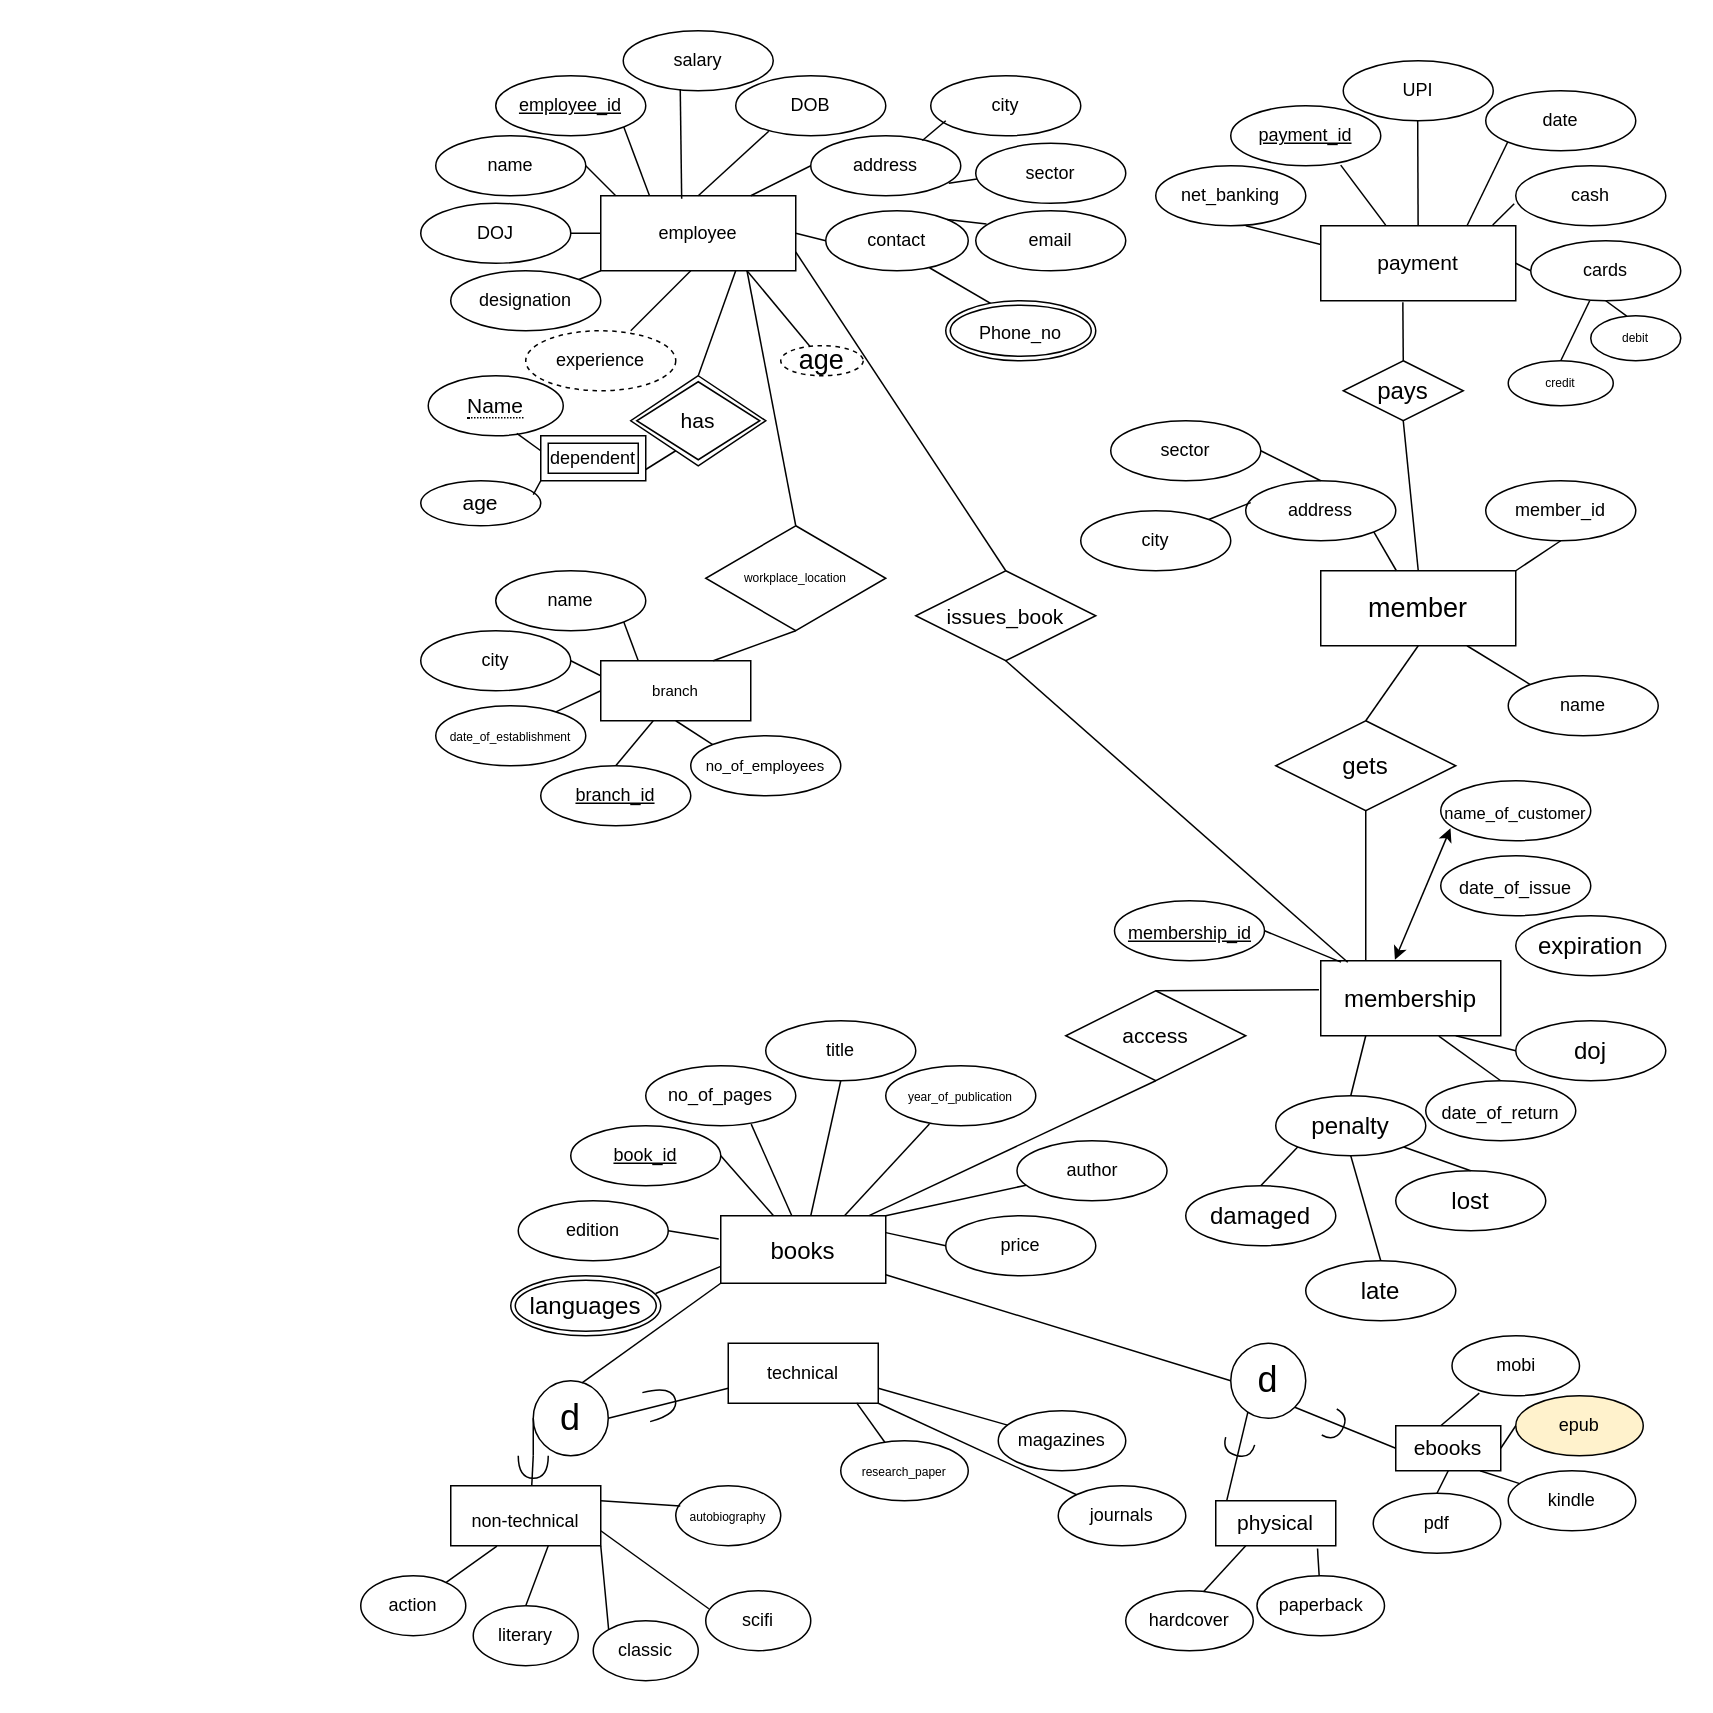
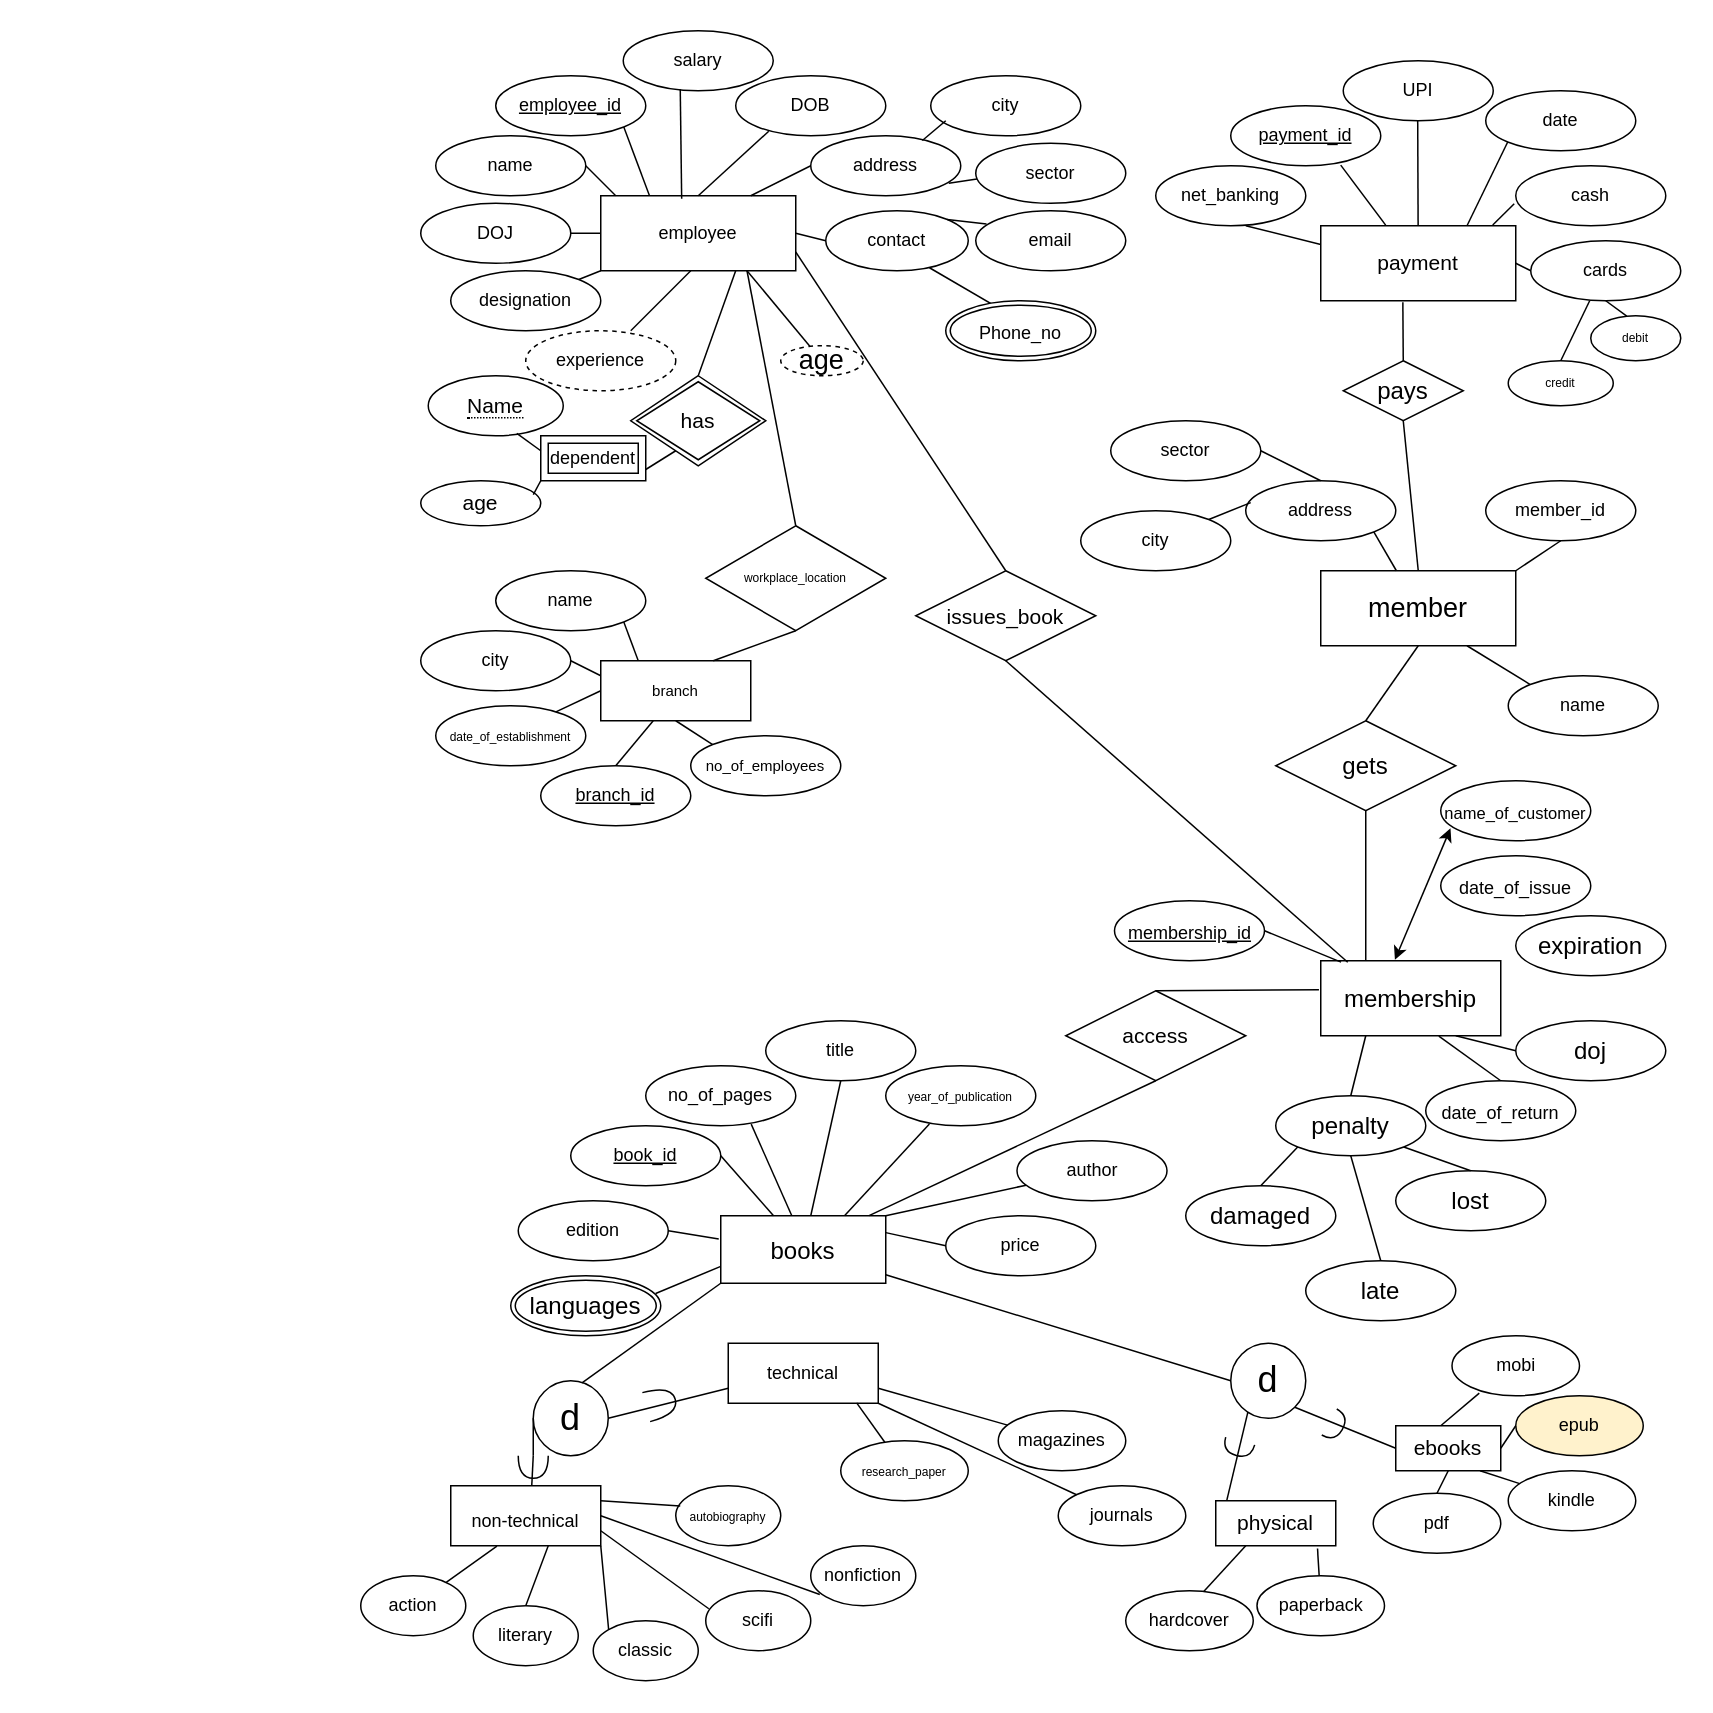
edge "non-technical" -- "nonfiction": added
node "nonfiction": added
